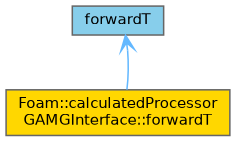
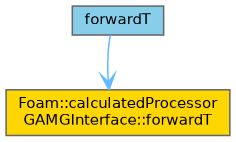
edge "Foam::calculatedProcessor GAMGInterface::forwardT" -> "forwardT": reversed
